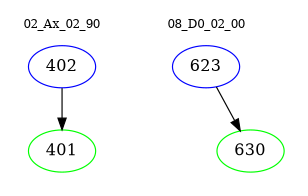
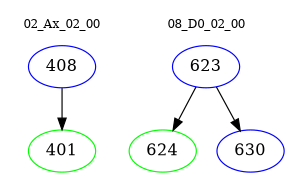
cluster "02_Ax_02_90": label "02_Ax_02_90" -> "02_Ax_02_00"
node "402": label "402" -> "408"
node "624": added
node "630": color green -> blue
